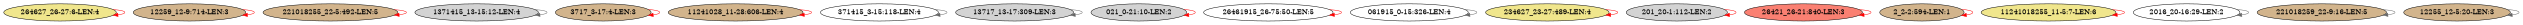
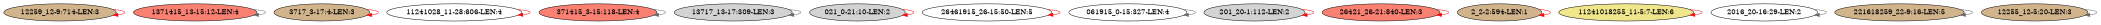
node "264627_26-27:6-LEN:4": removed
node "221018255_22-5:492-LEN:5": removed
node "1371415_13-15:12-LEN:4": fillcolor lightgrey -> salmon
node "11241028_11-28:606-LEN:4": fillcolor tan -> white
node "371415_3-15:118-LEN:4": fillcolor white -> salmon
node "26461915_26-75:50-LEN:5": label "26461915_26-75:50-LEN:5" -> "26461915_26-15:50-LEN:5"
node "061915_0-15:326-LEN:4": label "061915_0-15:326-LEN:4" -> "061915_0-15:327-LEN:4"
node "234627_23-27:489-LEN:4": removed
node "221018259_22-9:16-LEN:5": label "221018259_22-9:16-LEN:5" -> "221618259_22-9:16-LEN:5"
